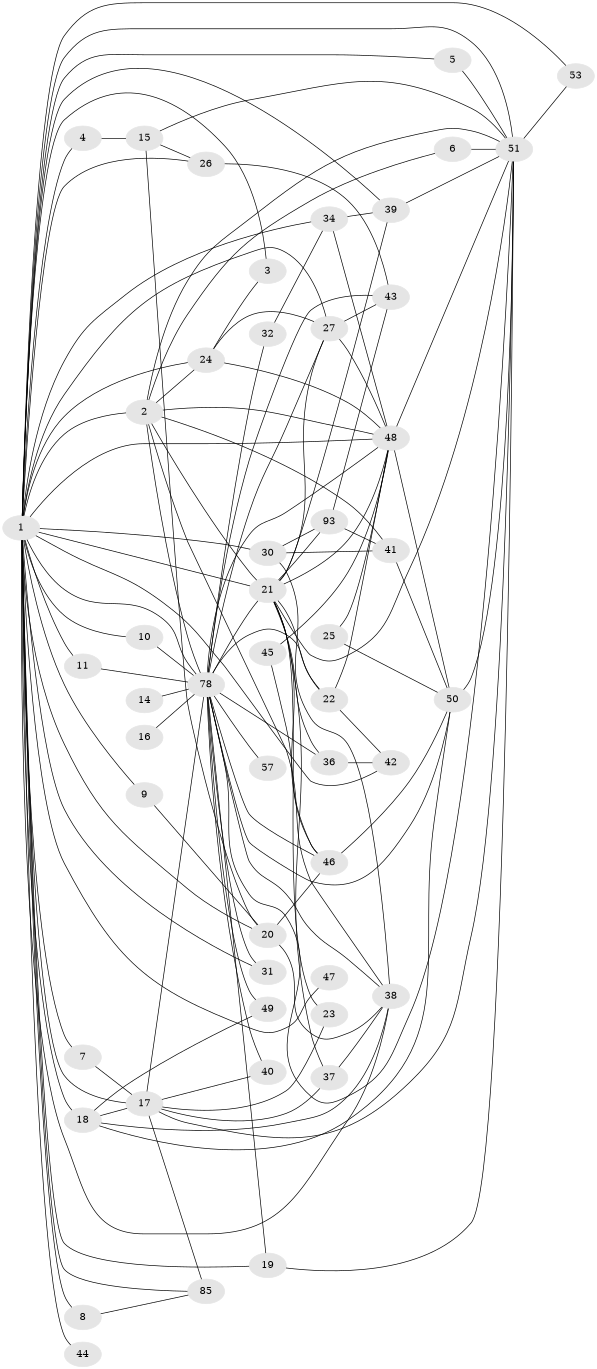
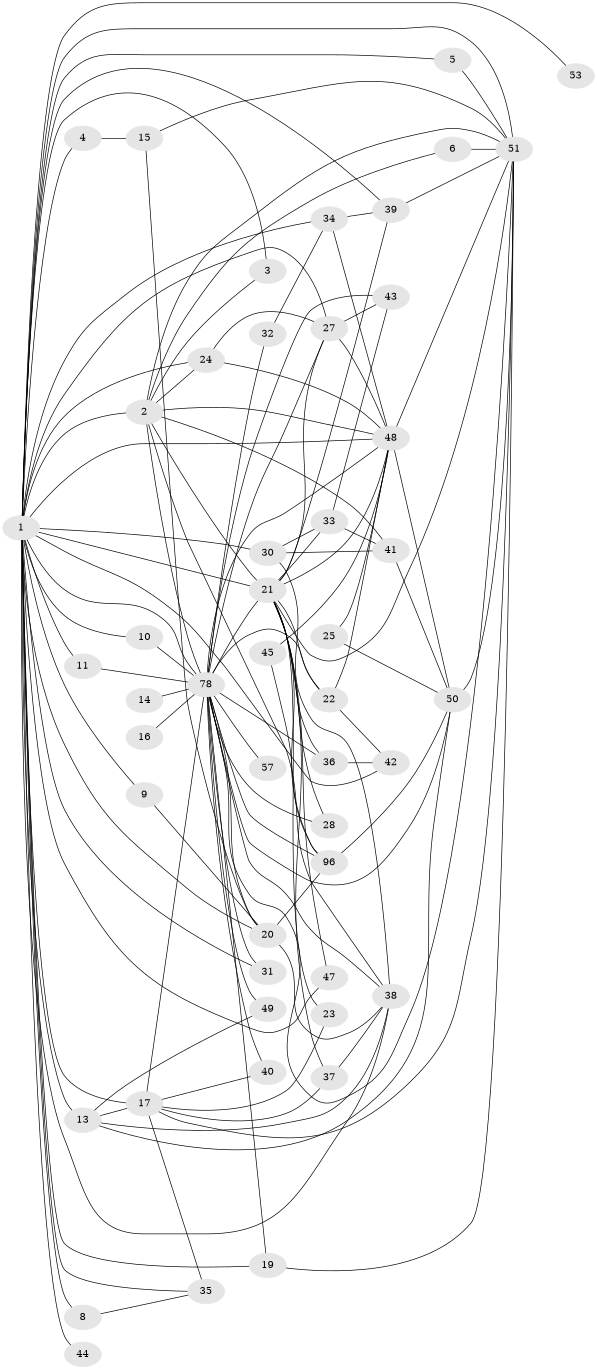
edge "53" -- "51": removed
node "26": removed
edge "3" -- "24": now "3" -- "2"
node "93": label "93" -> "33"
edge "21" -- "47": added
edge "78" -- "20": added
node "28": added
node "46": label "46" -> "96"
node "7": removed
node "18": label "18" -> "13"
node "85": label "85" -> "35"
